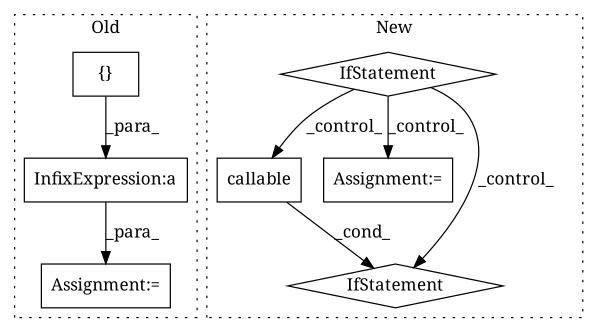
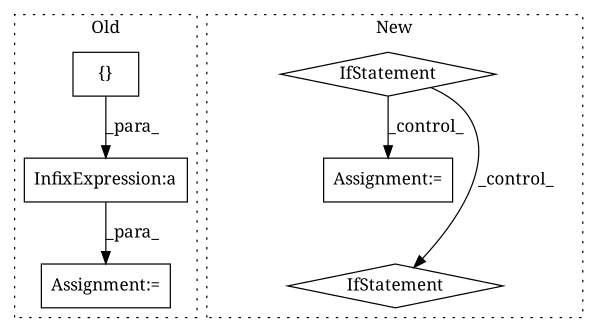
node "callable": removed
